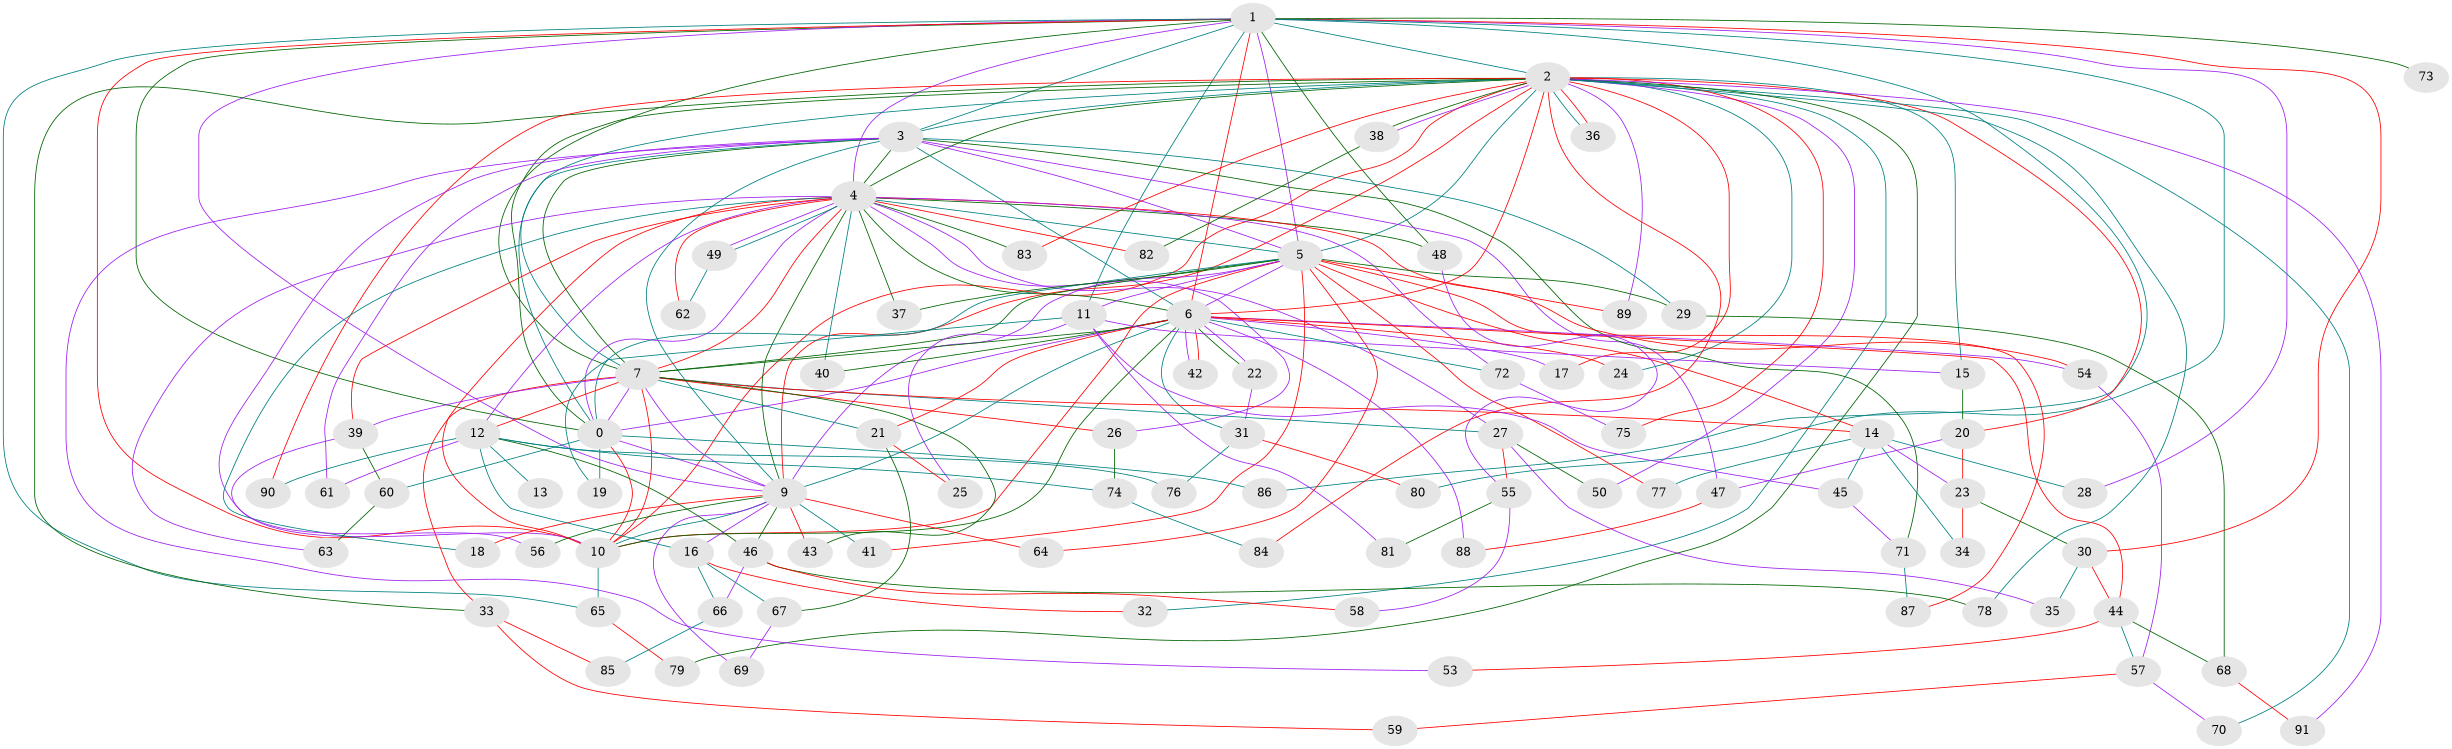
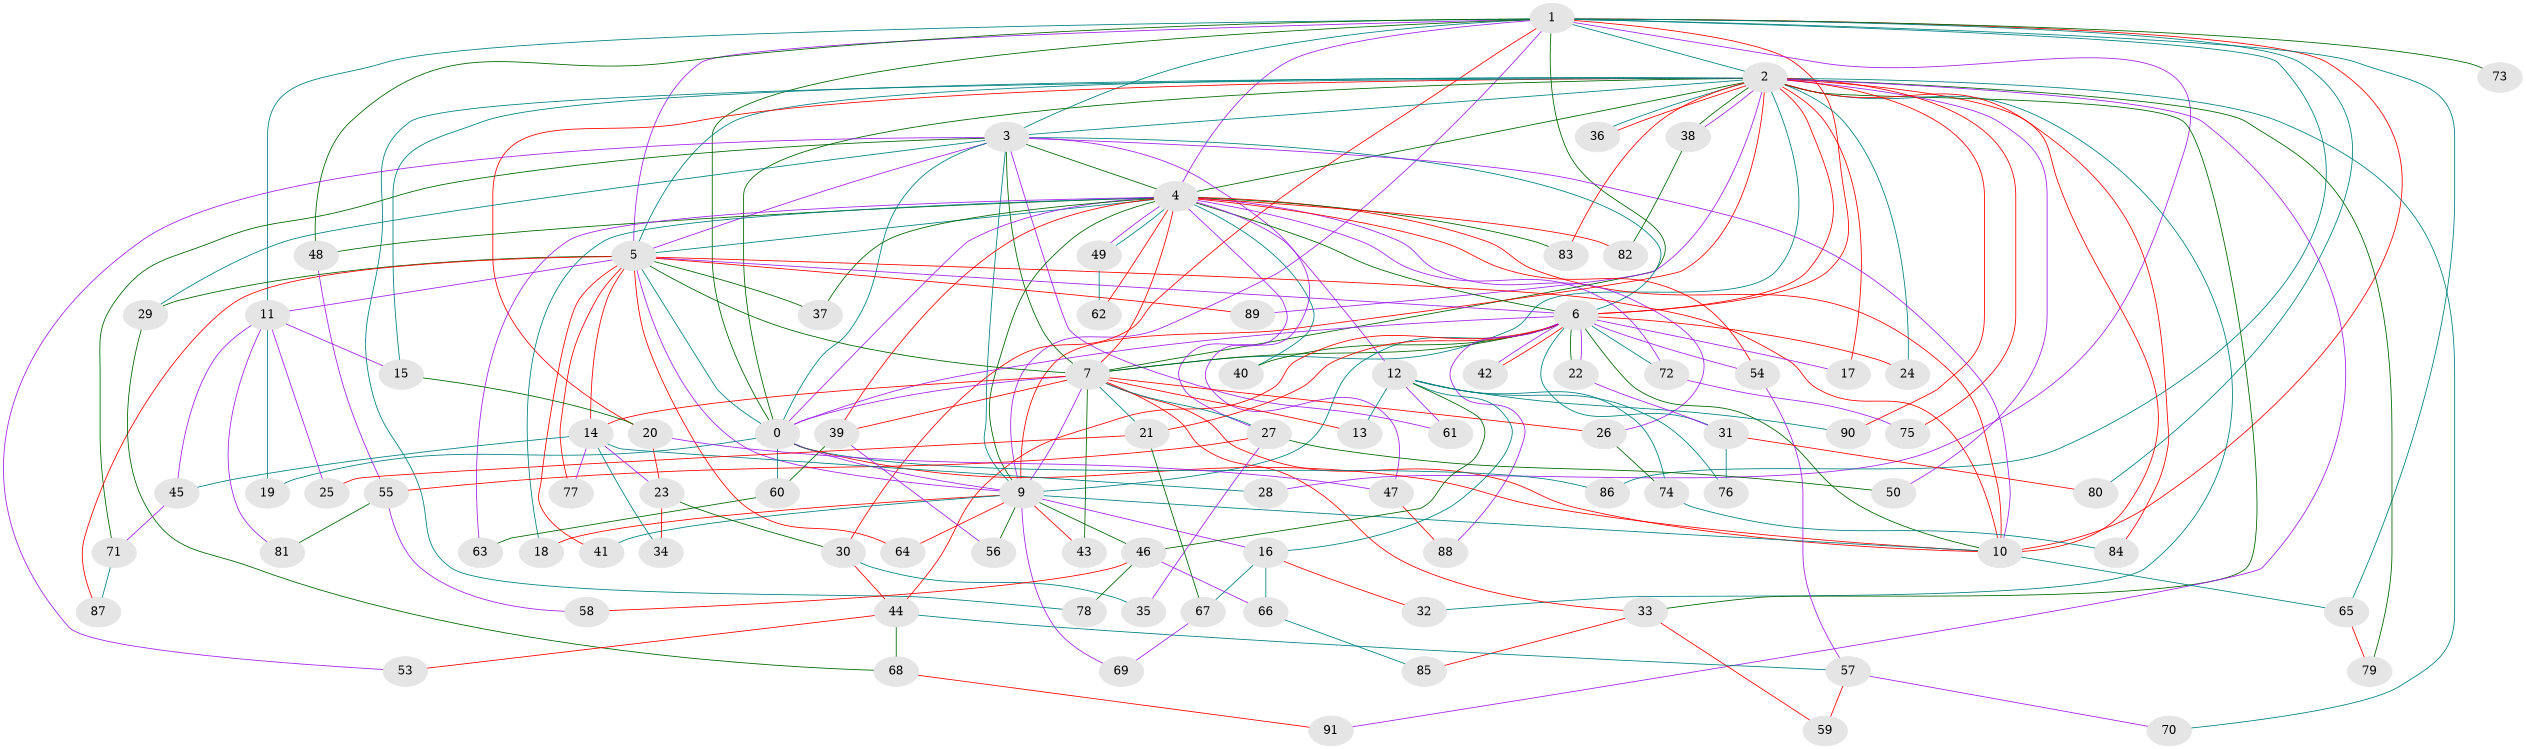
edge "7" -- "12": now "7" -- "13"
edge "7" -- "39": color purple -> red
edge "14" -- "77": color teal -> purple
